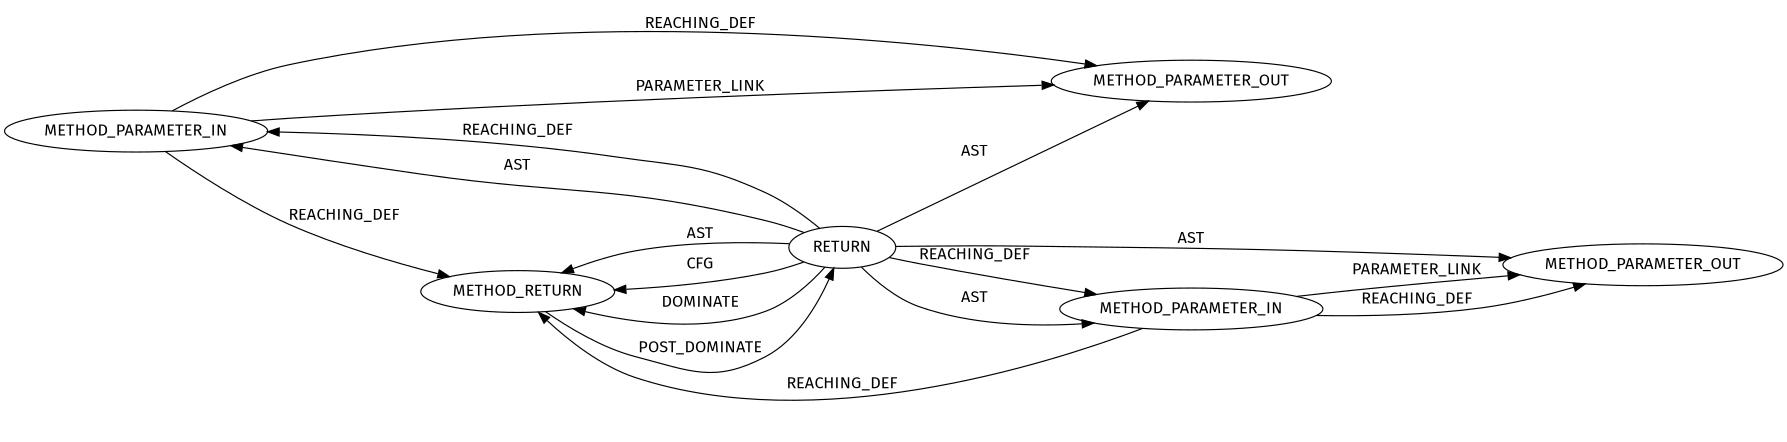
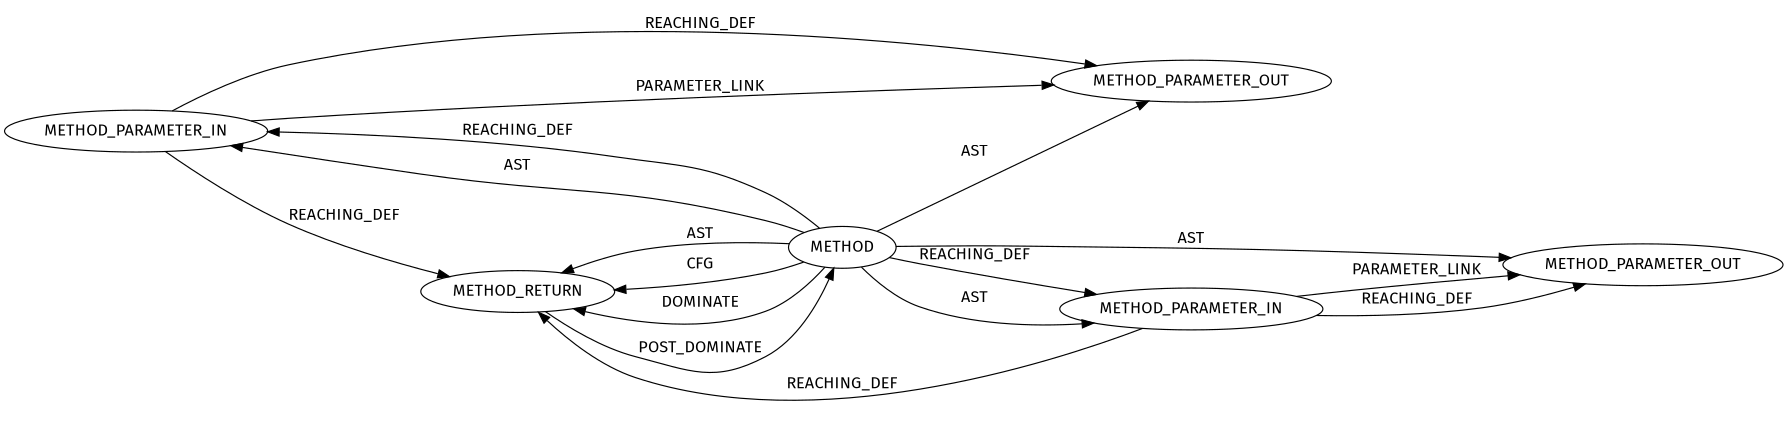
node "RETURN": label "RETURN" -> "METHOD"
